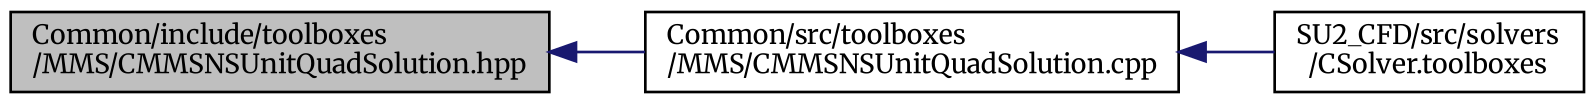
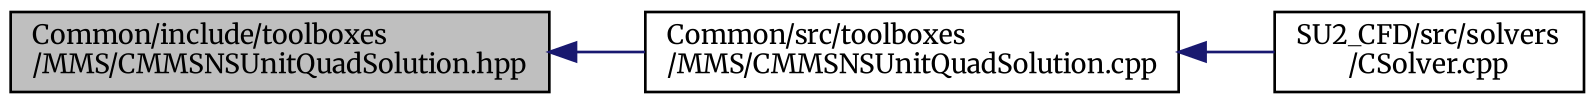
node "SU2_CFD/src/solvers /CSolver.toolboxes": label "SU2_CFD/src/solvers /CSolver.toolboxes" -> "SU2_CFD/src/solvers /CSolver.cpp"
